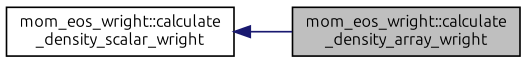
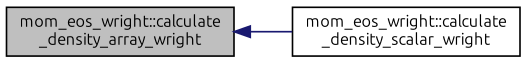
edge "mom_eos_wright::calculate _density_array_wright" -> "mom_eos_wright::calculate _density_scalar_wright": reversed
